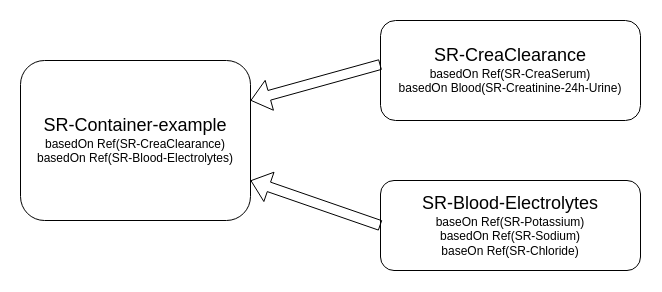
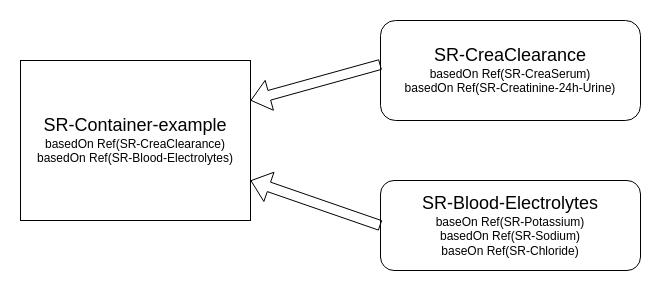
node "SR-CreaClearance basedOn Ref(SR-CreaSerum) basedOn Blood(SR-Creatinine-24h-Urine)": label "SR-CreaClearance basedOn Ref(SR-CreaSerum) basedOn Blood(SR-Creatinine-24h-Urine)" -> "SR-CreaClearance basedOn Ref(SR-CreaSerum) basedOn Ref(SR-Creatinine-24h-Urine)"
node "SR-Container-example basedOn Ref(SR-CreaClearance) basedOn Ref(SR-Blood-Electrolytes)": shape rounded rectangle -> rectangle
